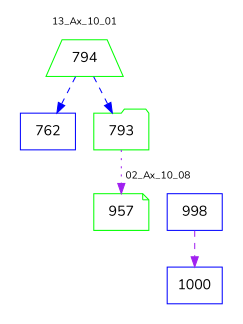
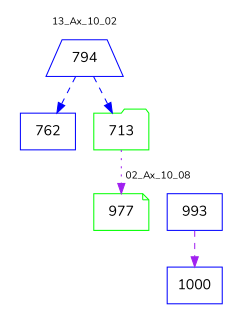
cluster "13_Ax_10_01": label "13_Ax_10_01" -> "13_Ax_10_02"
node "794": color green -> blue
node "793": label "793" -> "713"
node "957": label "957" -> "977"
node "998": label "998" -> "993"
